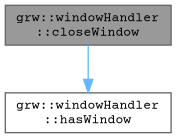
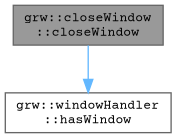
node "grw::windowHandler ::closeWindow": label "grw::windowHandler ::closeWindow" -> "grw::closeWindow ::closeWindow"
